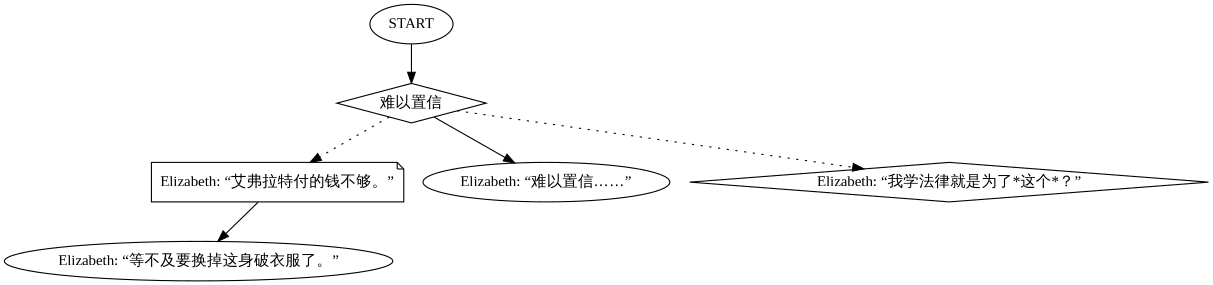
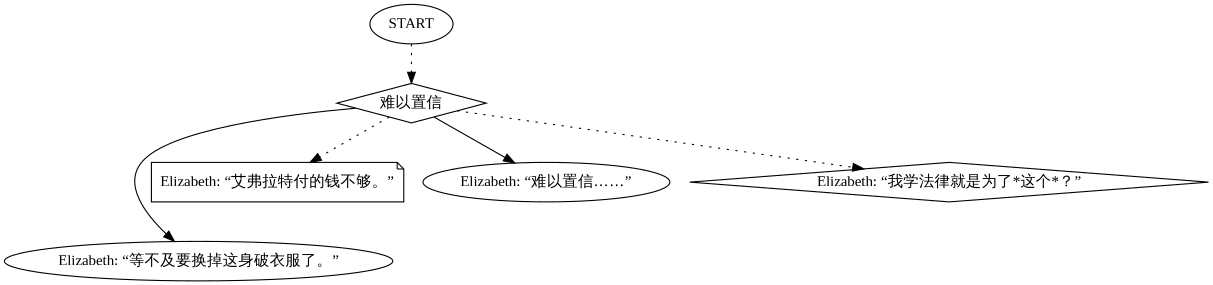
edge "START" -> "难以置信": style solid -> dotted
edge "Elizabeth: “艾弗拉特付的钱不够。”" -> "Elizabeth: “等不及要换掉这身破衣服了。”": now "难以置信" -> "Elizabeth: “等不及要换掉这身破衣服了。”"
